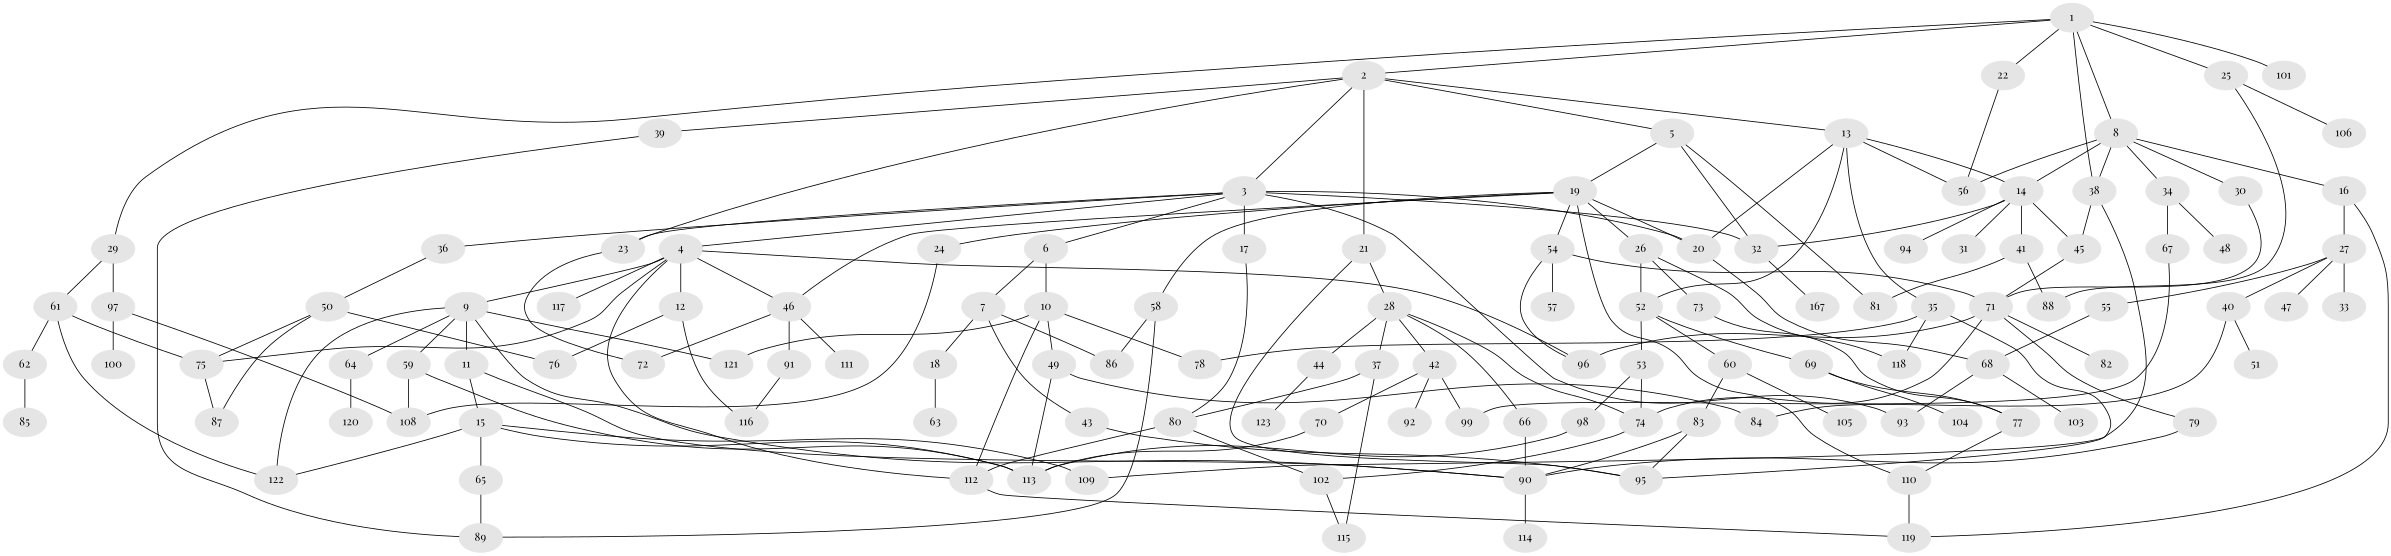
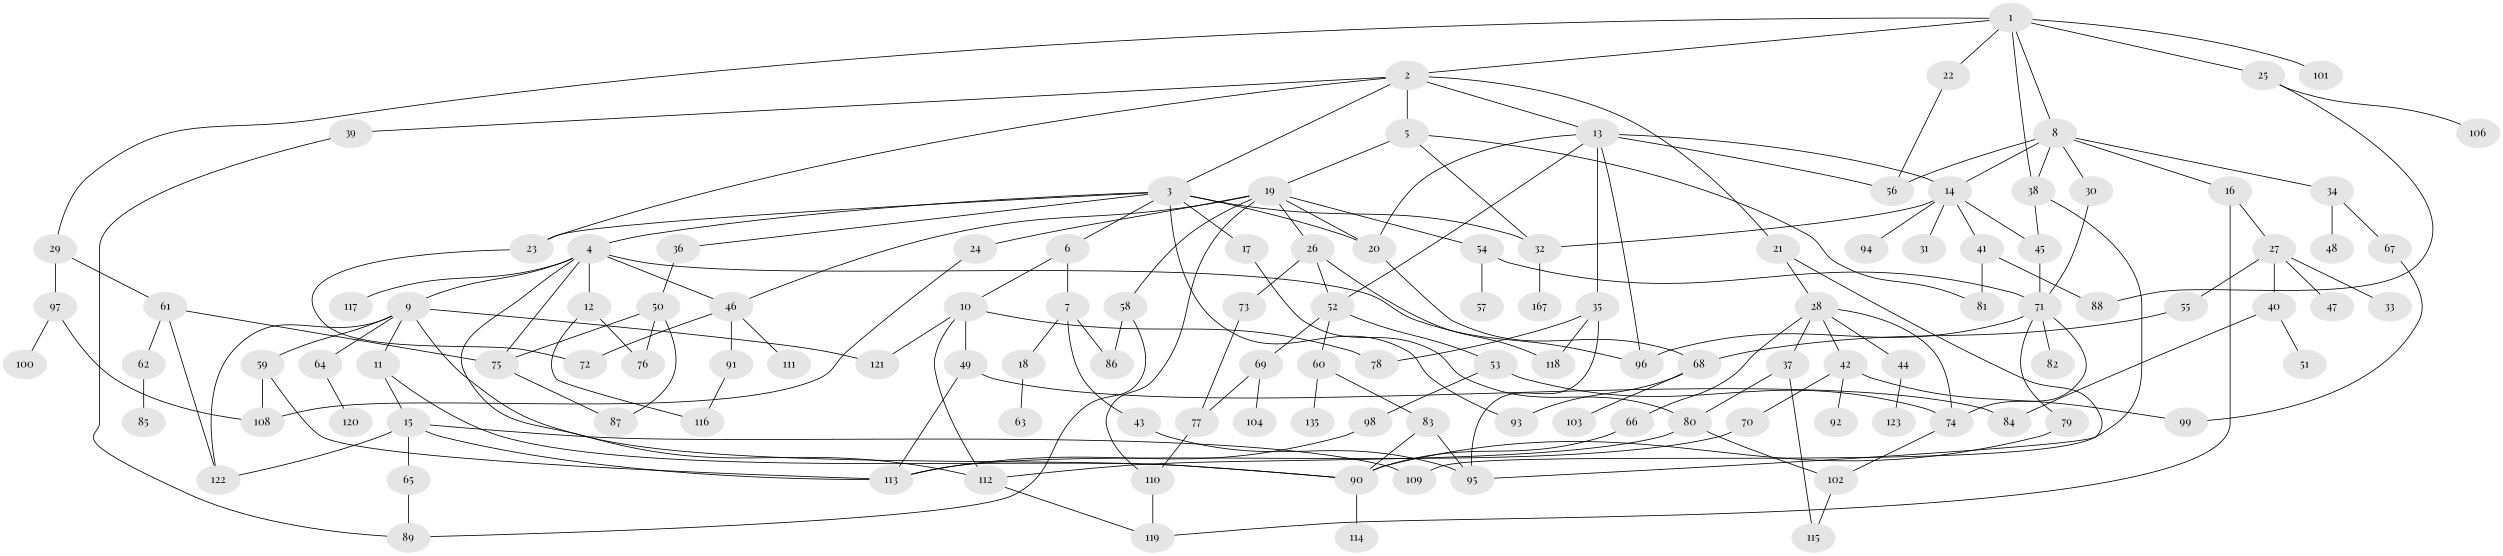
edge "54" -- "96": now "13" -- "96"
node "105": label "105" -> "135"
